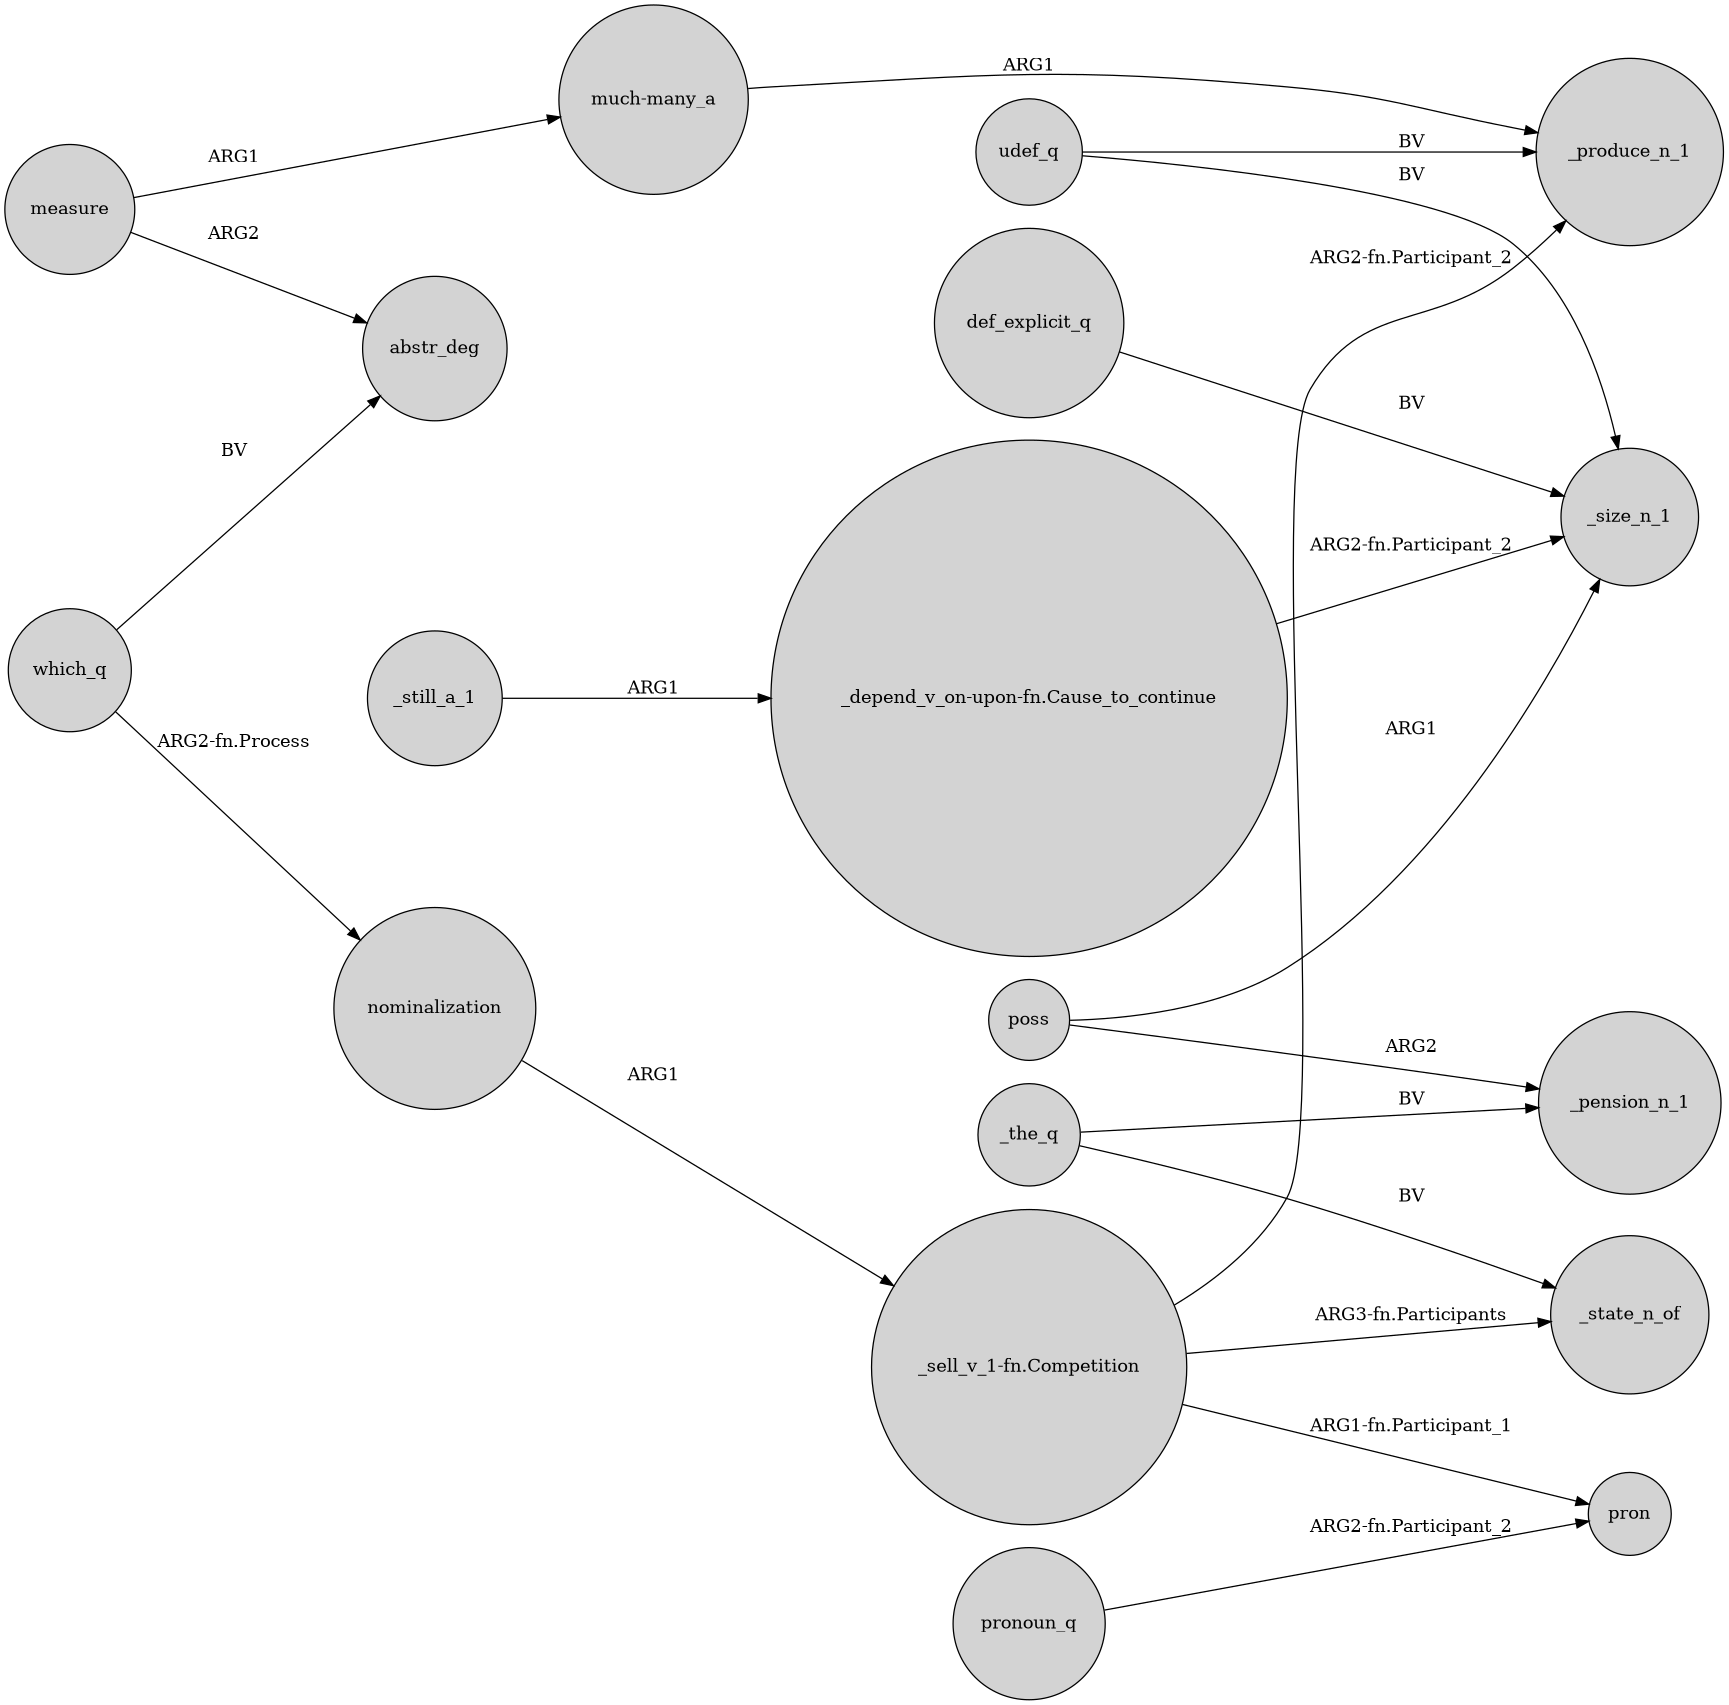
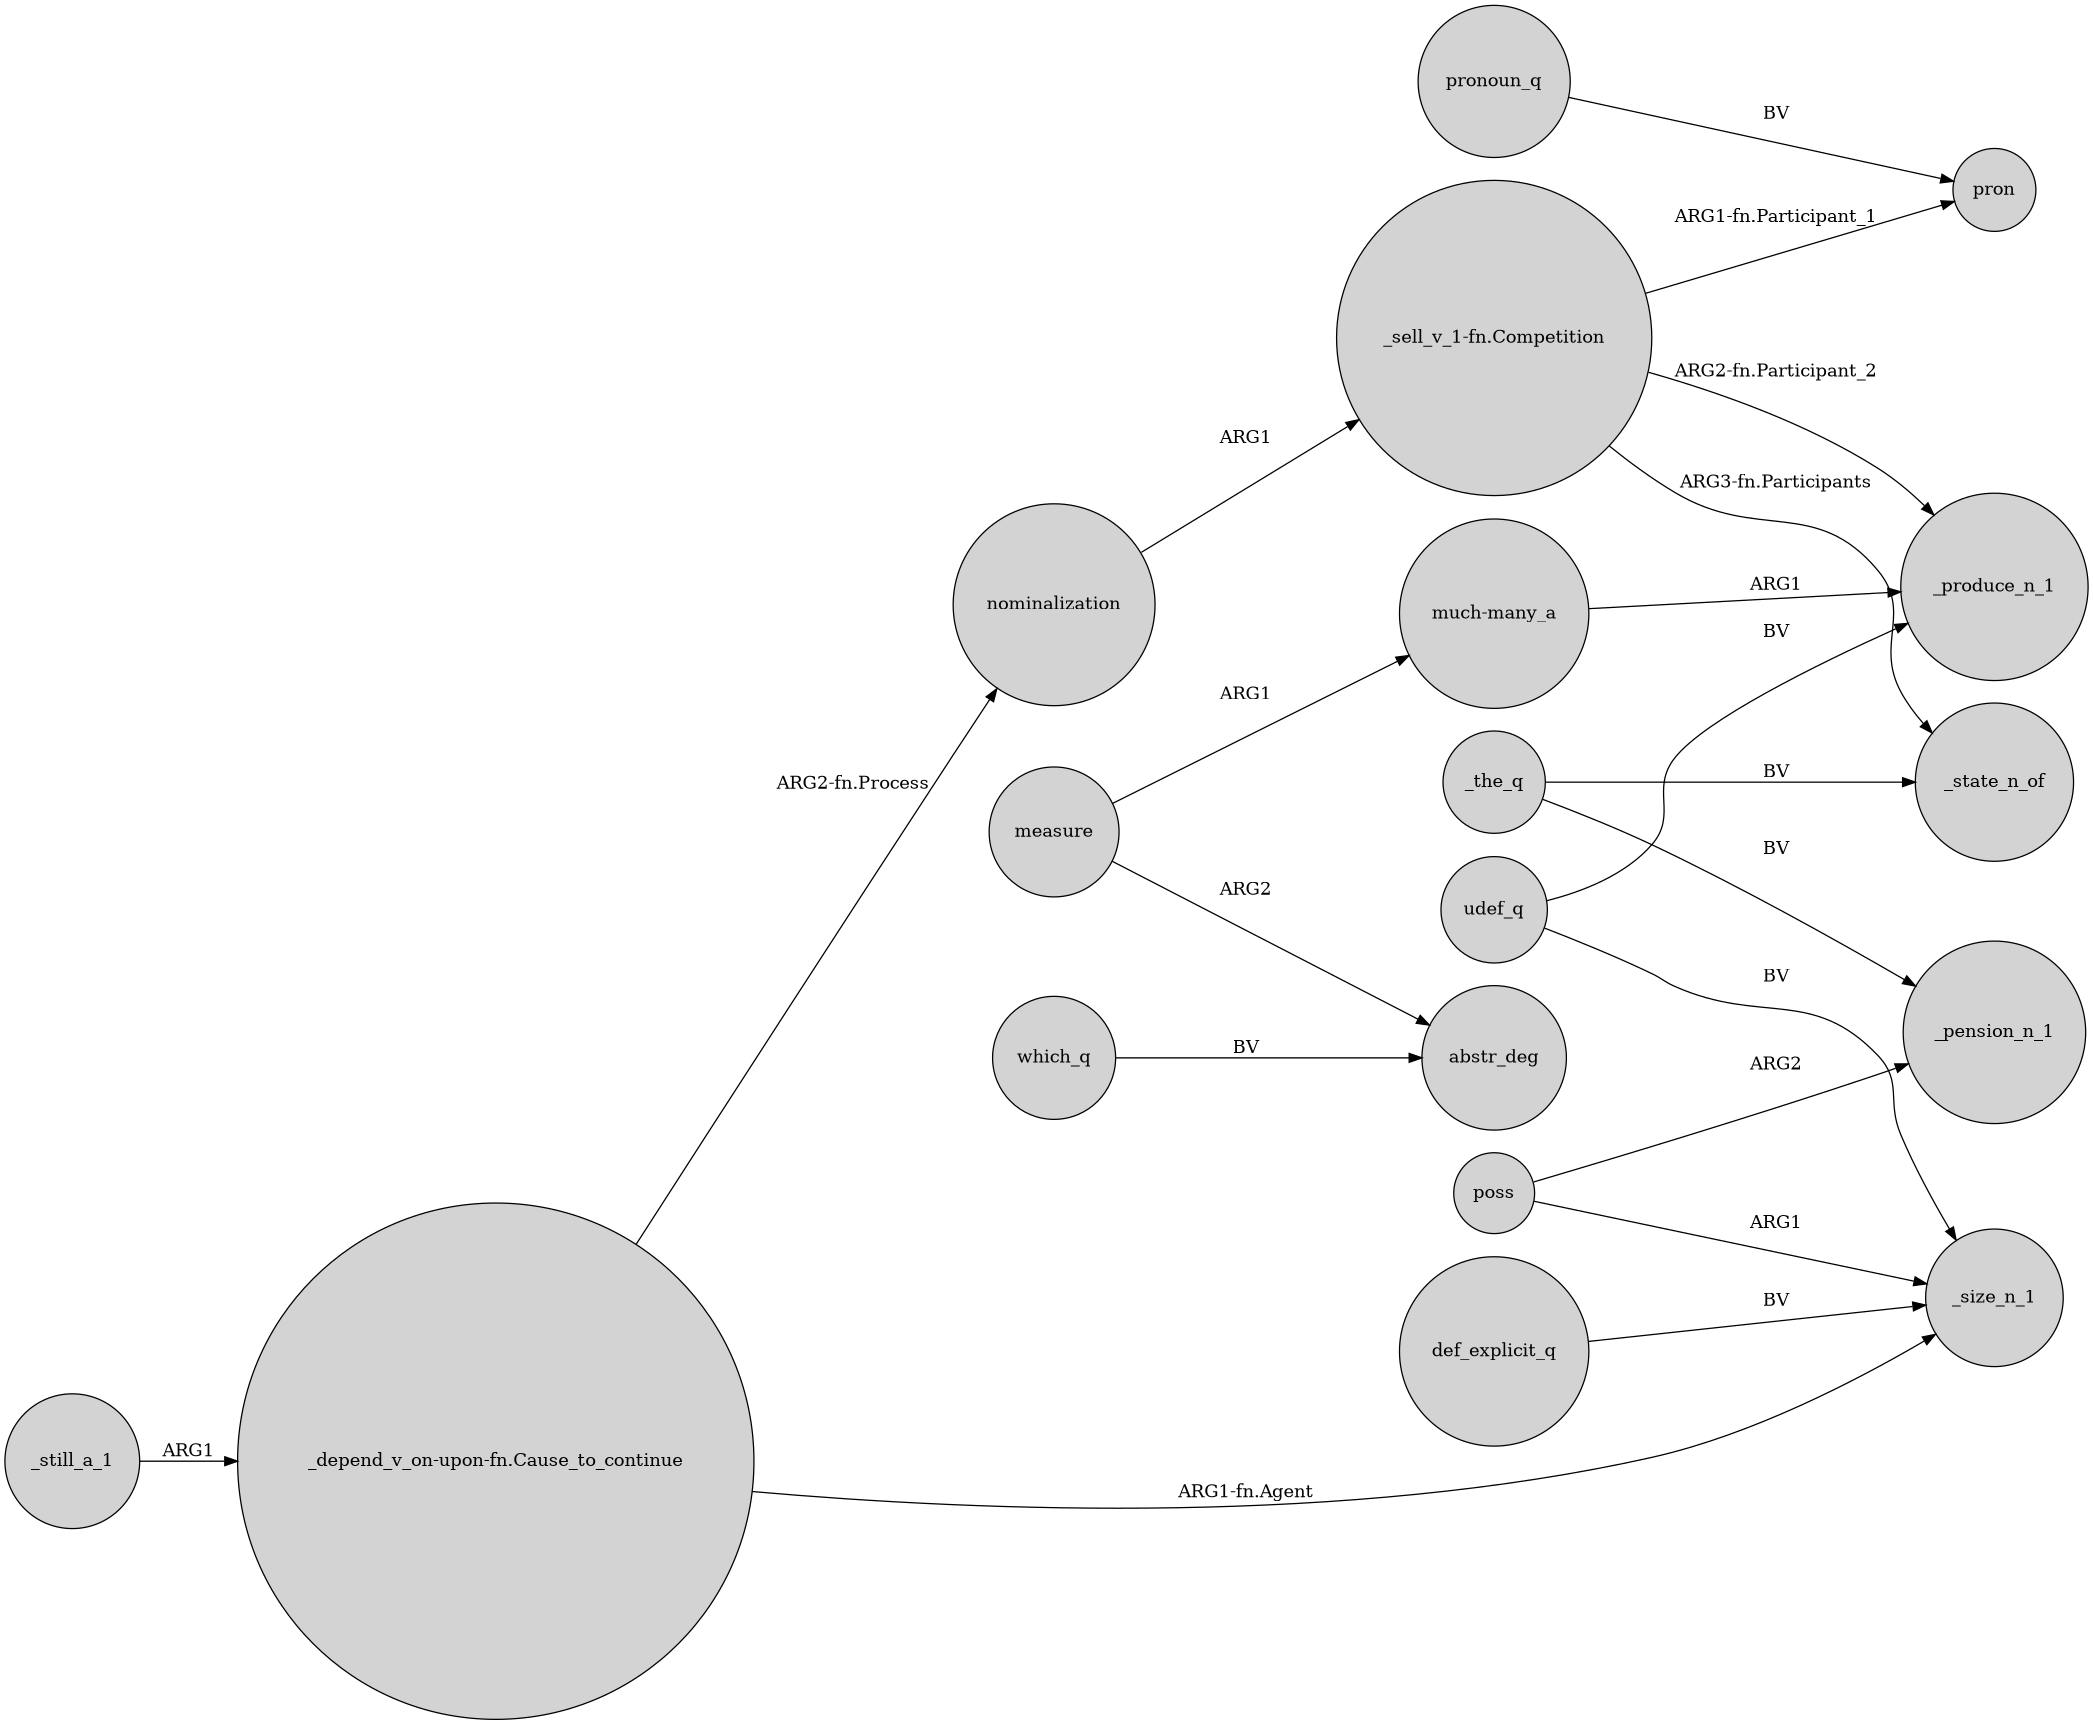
edge "_depend_v_on-upon-fn.Cause_to_continue" -> "_size_n_1": label "ARG2-fn.Participant_2" -> "ARG1-fn.Agent"
edge "which_q" -> "nominalization": now "_depend_v_on-upon-fn.Cause_to_continue" -> "nominalization"
edge "pronoun_q" -> "pron": label "ARG2-fn.Participant_2" -> "BV"
